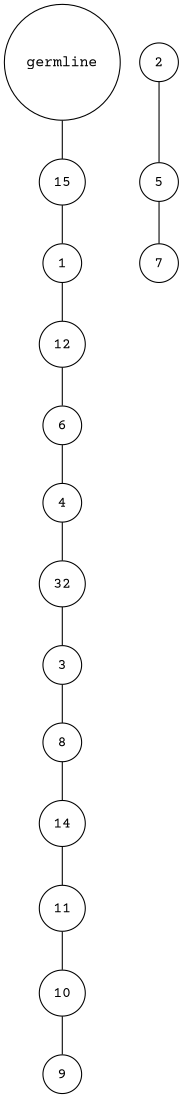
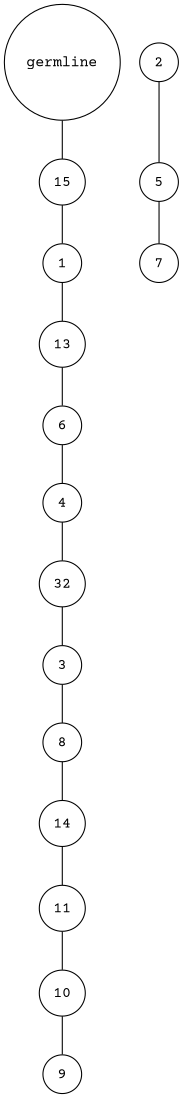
node "12": label "12" -> "13"
